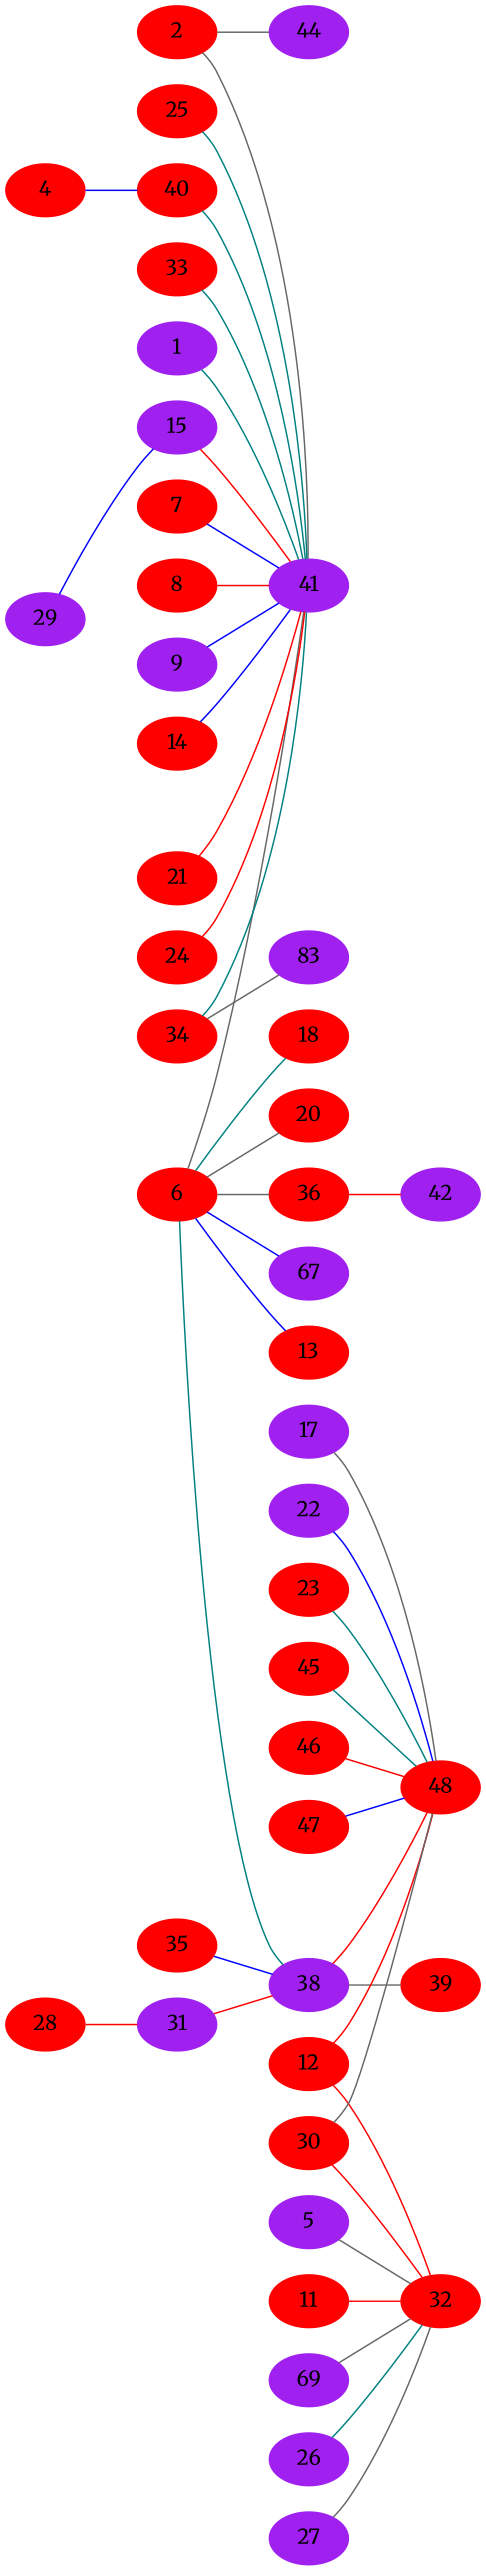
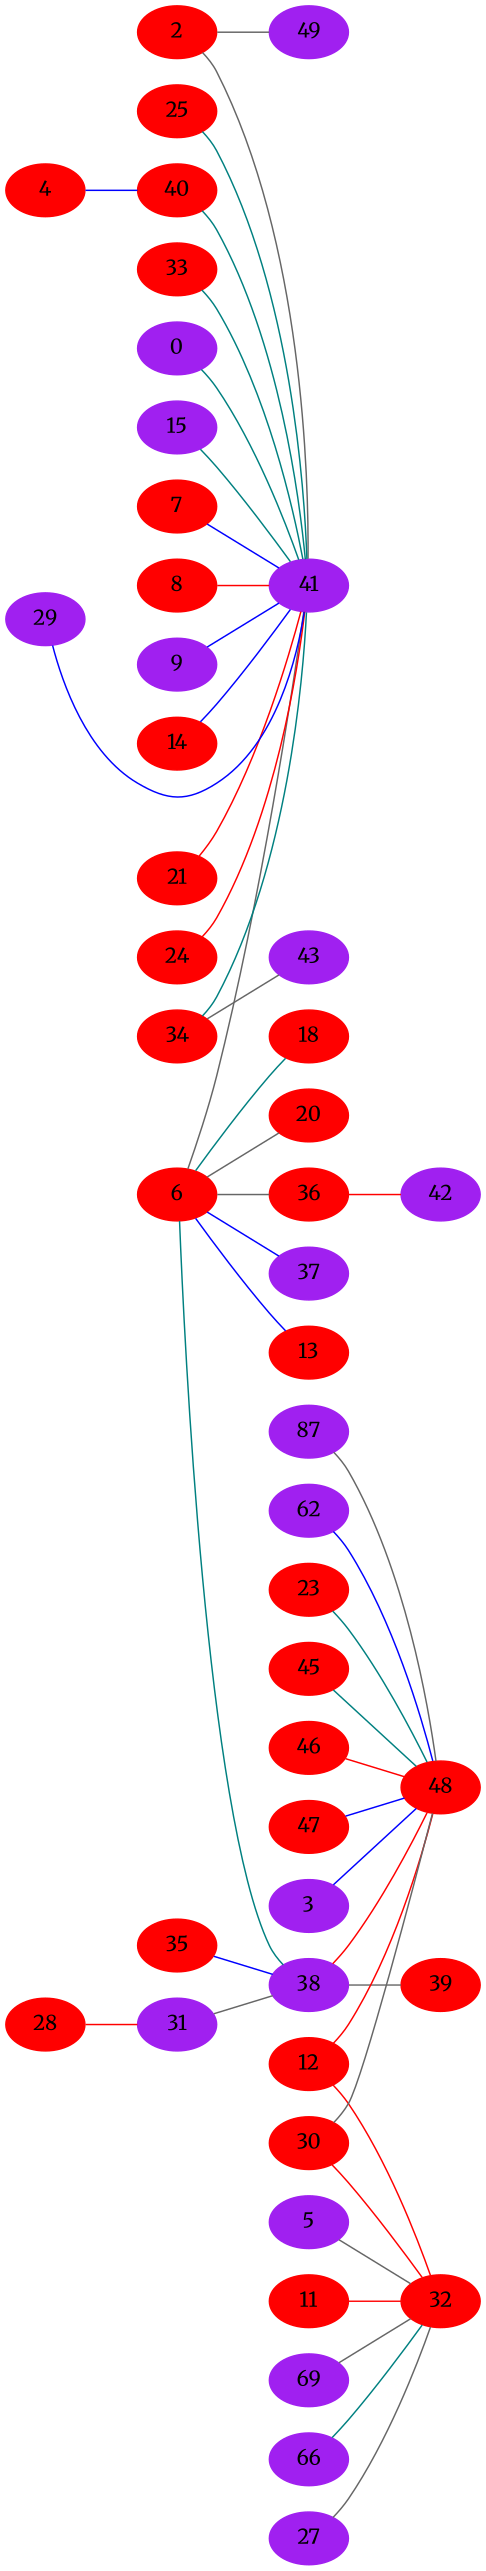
node "44": label "44" -> "49"
node "1": label "1" -> "0"
edge "15" -- "41": color red -> teal
edge "15" -- "29": now "41" -- "29"
node "83": label "83" -> "43"
node "67": label "67" -> "37"
node "17": label "17" -> "87"
node "22": label "22" -> "62"
node "3": added
edge "38" -- "31": color red -> gray40
node "26": label "26" -> "66"
